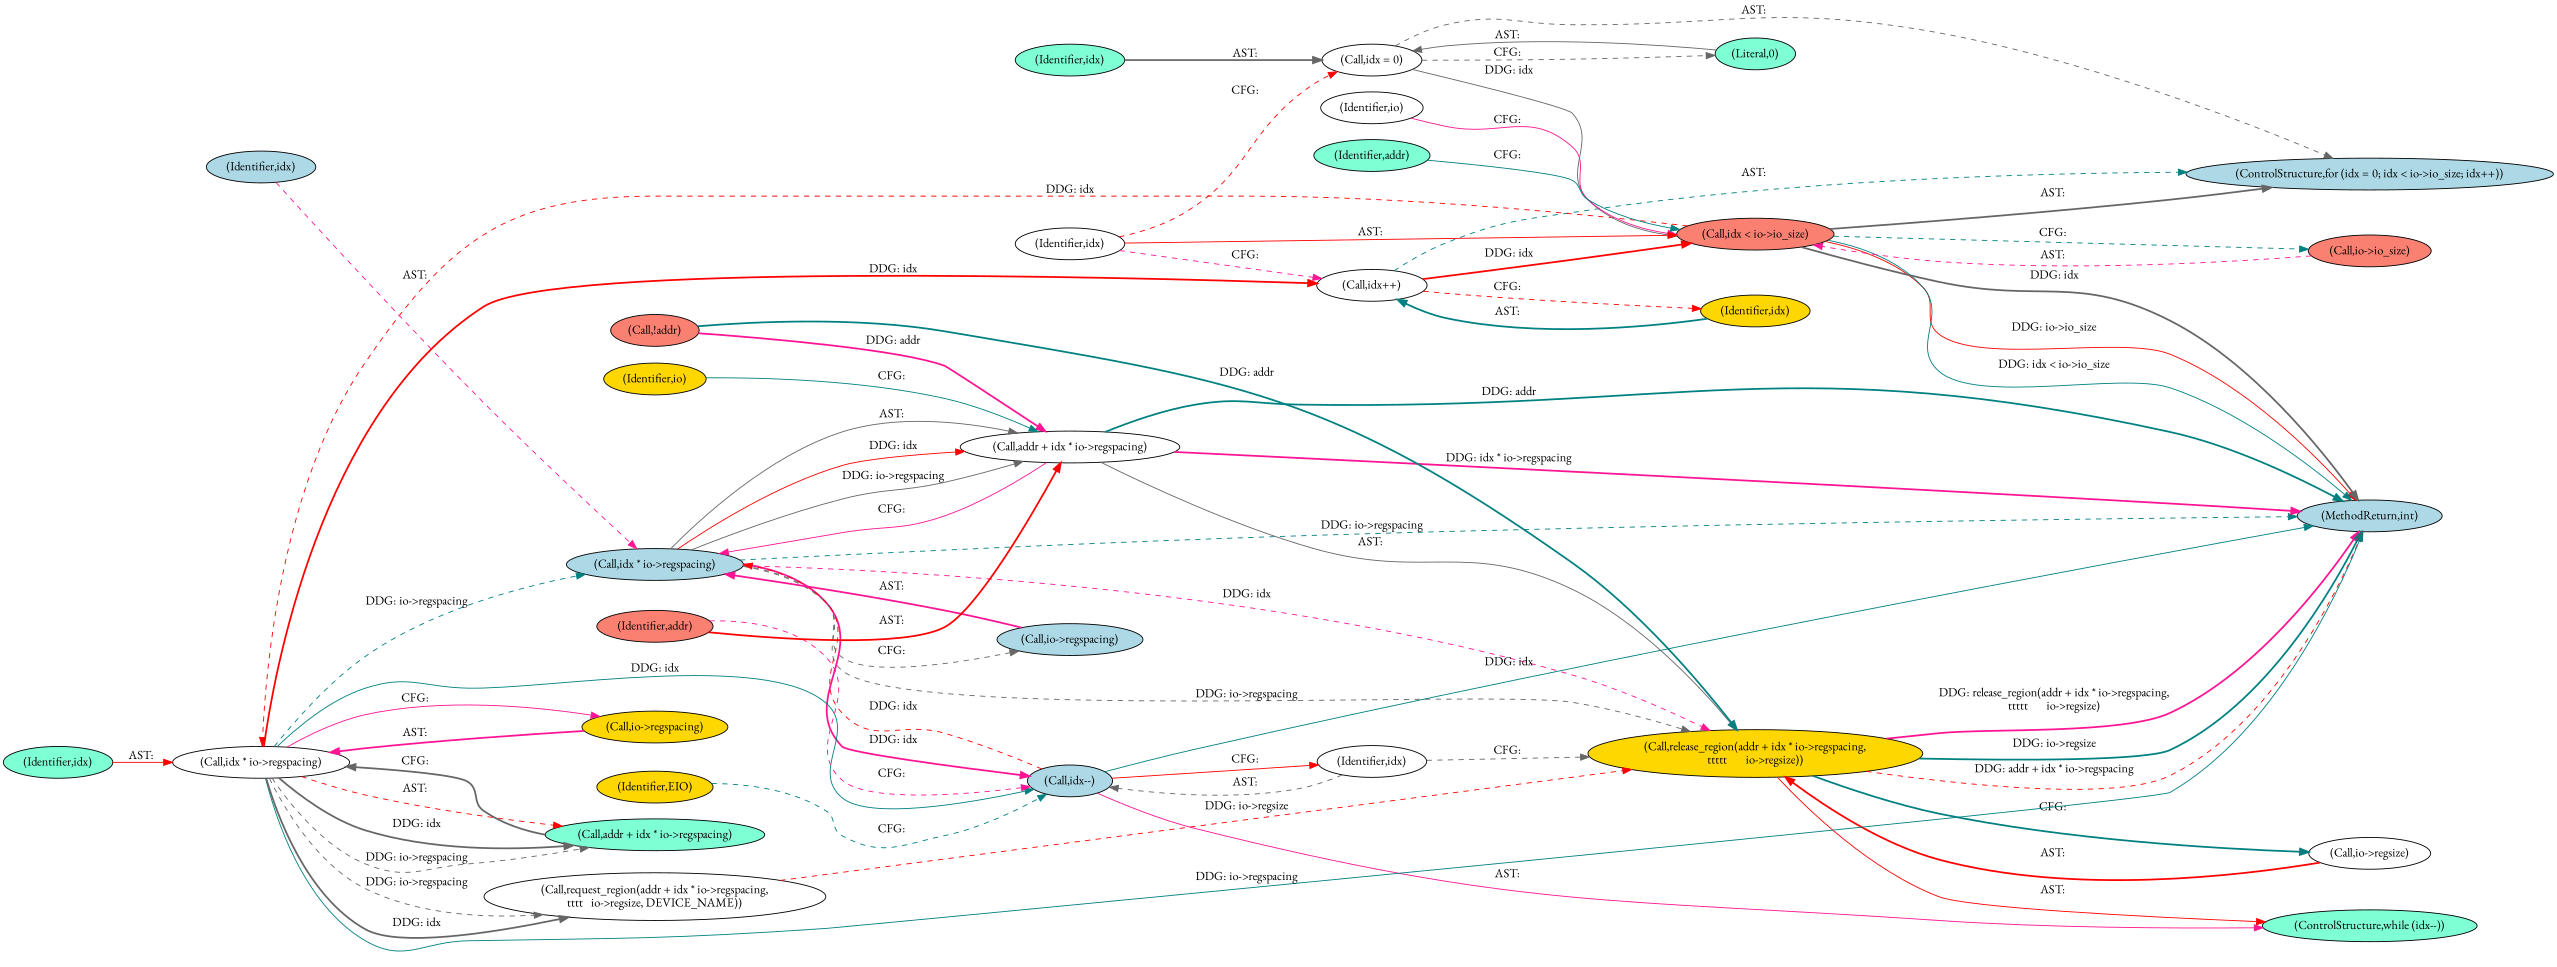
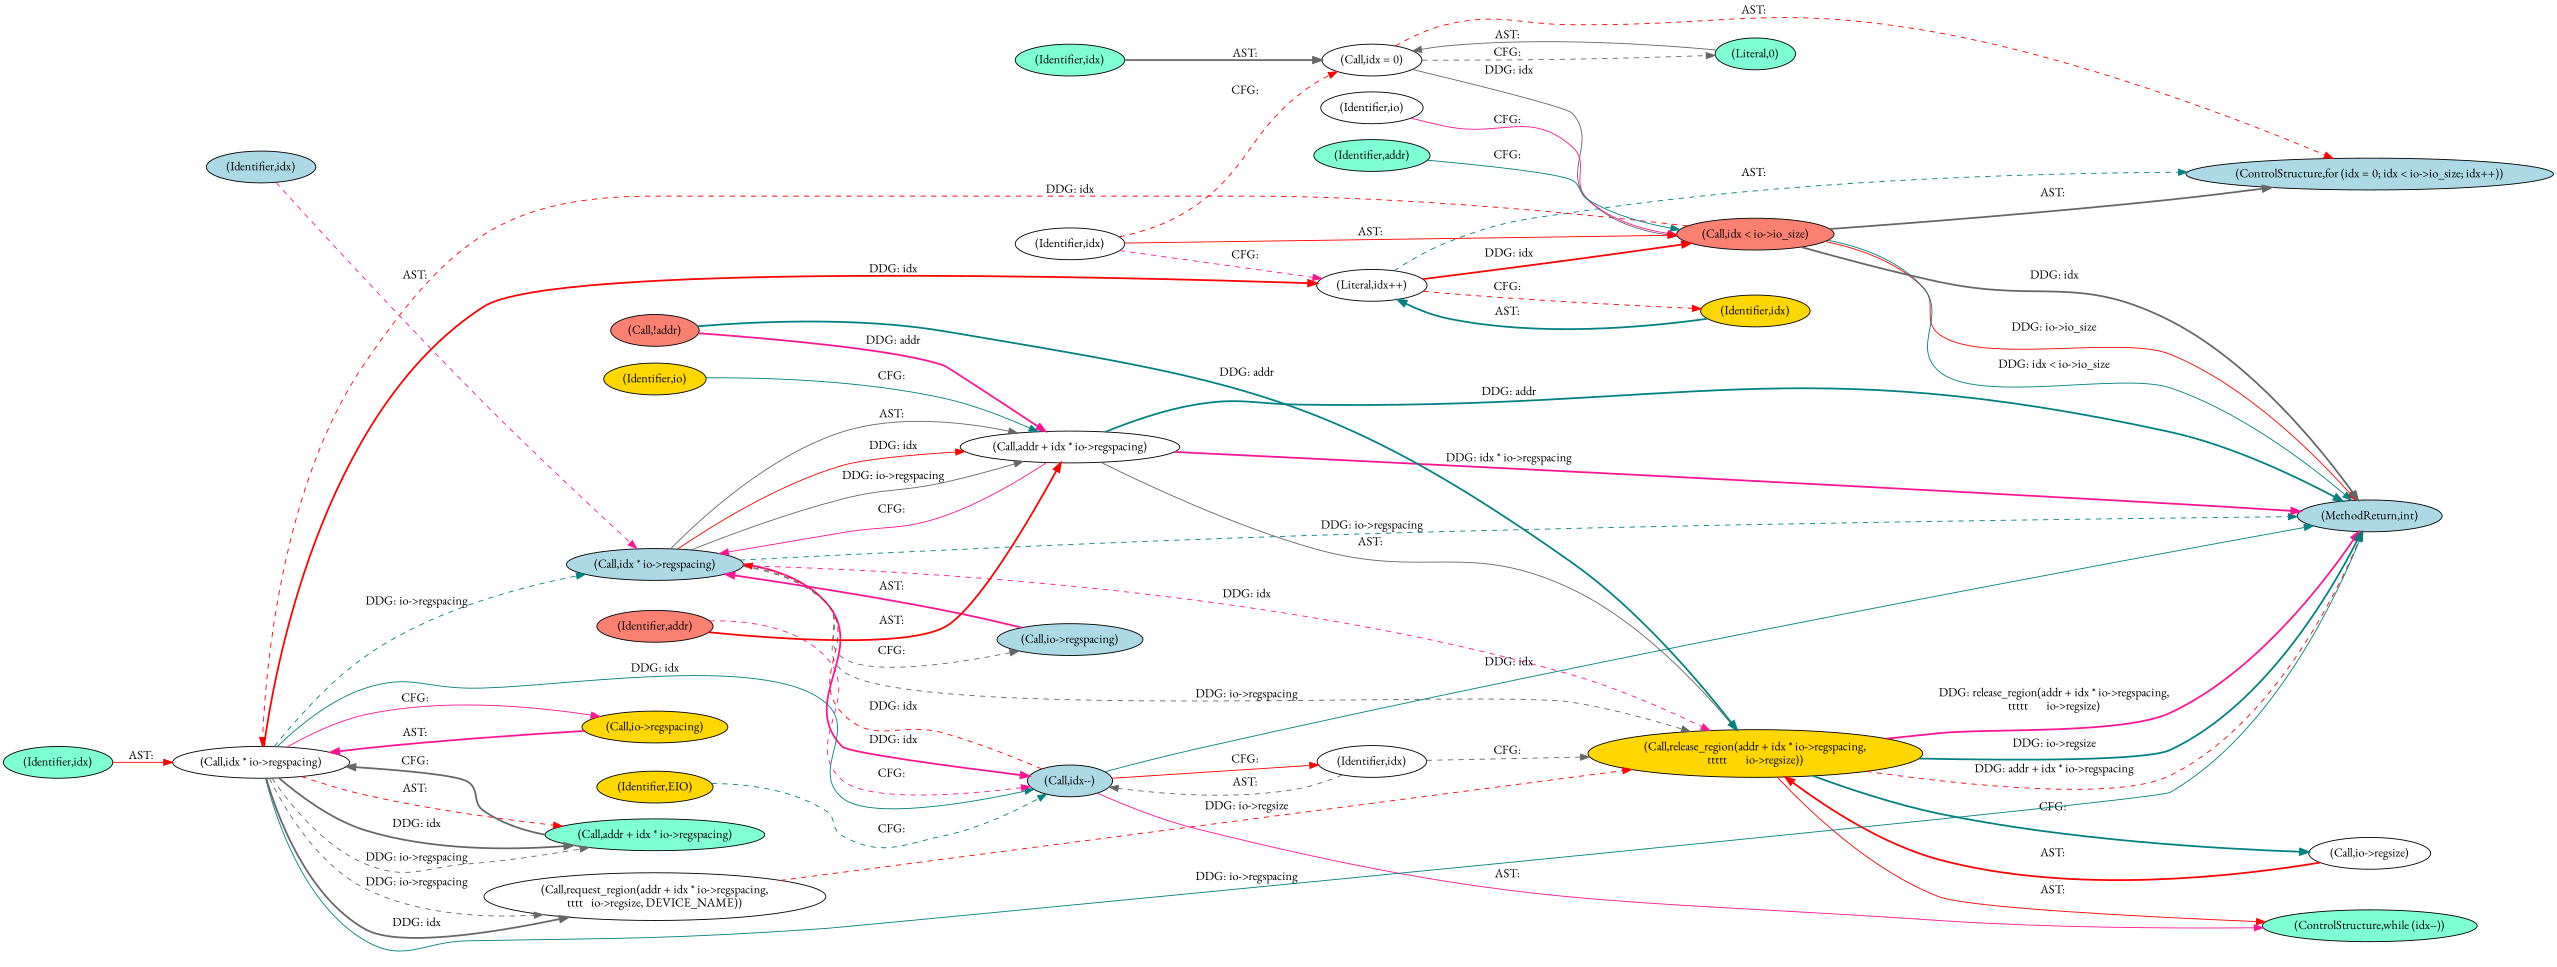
edge "(Call,idx = 0)" -> "(ControlStructure,for (idx = 0; idx < io->io_size; idx++))": color gray40 -> red
node "(Call,io->io_size)": removed
node "(Call,idx++)": label "(Call,idx++)" -> "(Literal,idx++)"
